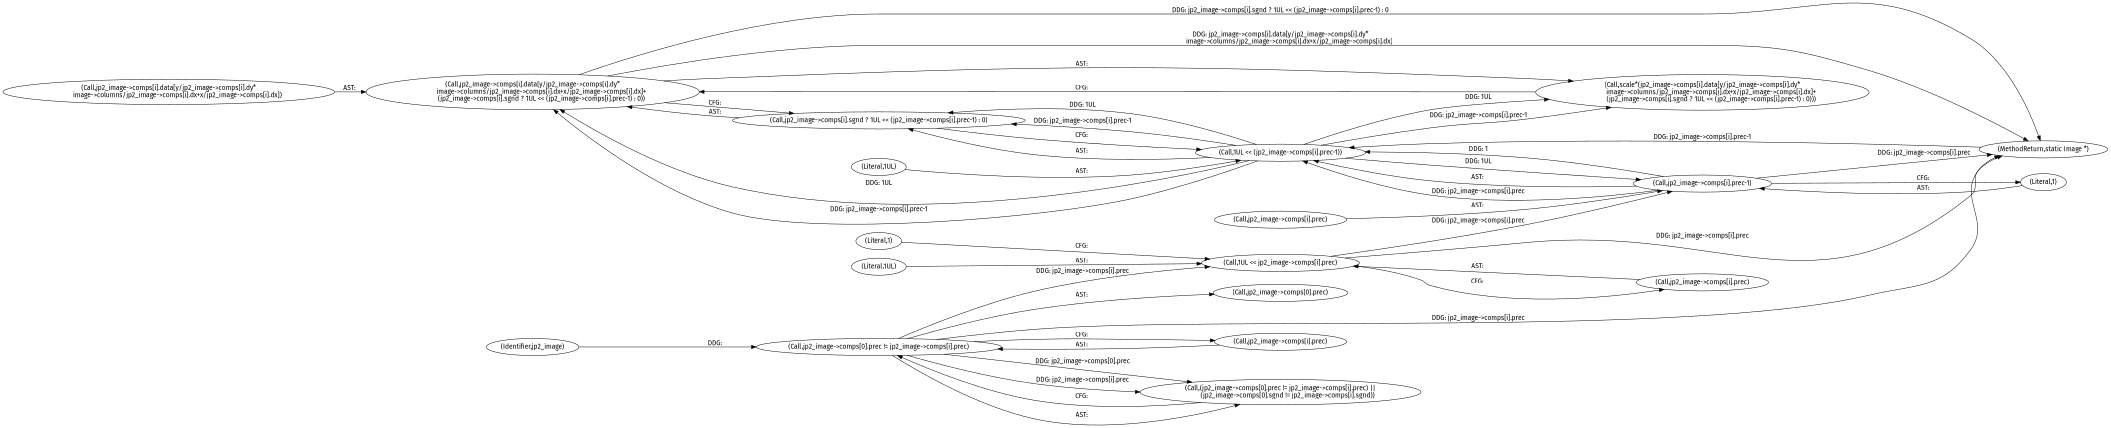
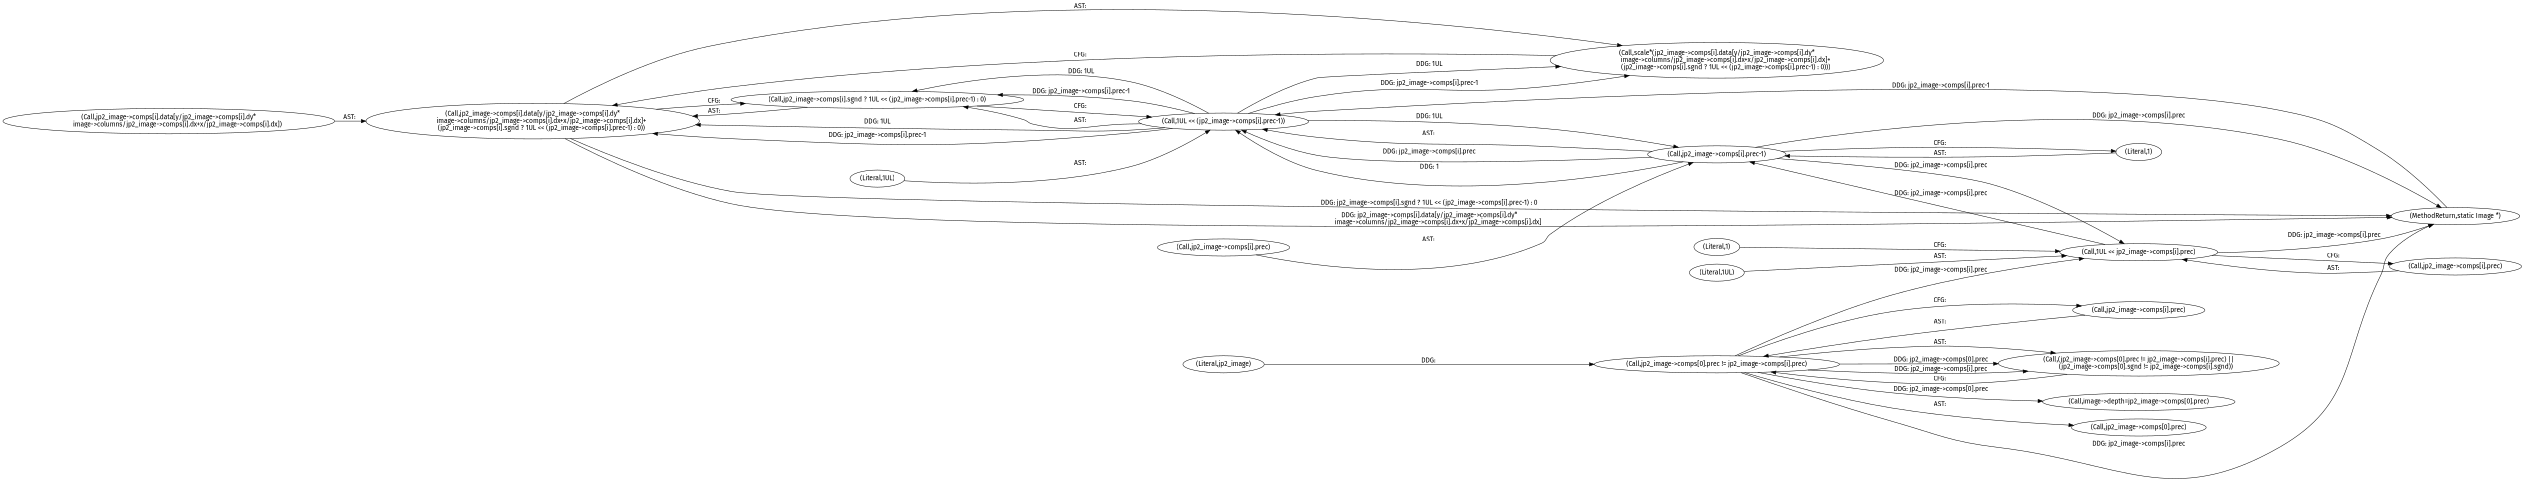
edge "(Call,jp2_image->comps[i].prec-1)" -> "(Call,1UL << jp2_image->comps[i].prec)": added, label "DDG: jp2_image->comps[i].prec"
node "(Identifier,jp2_image)": label "(Identifier,jp2_image)" -> "(Literal,jp2_image)"
node "(Call,image->depth=jp2_image->comps[0].prec)": added
